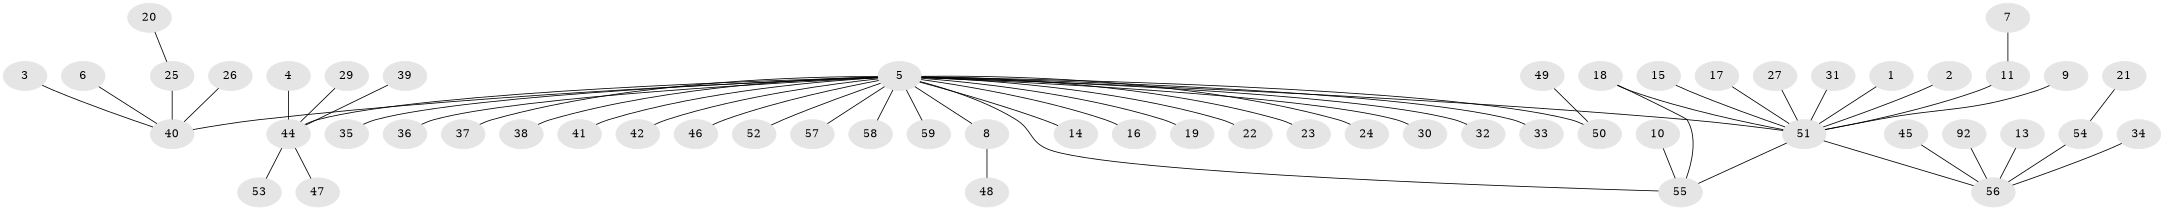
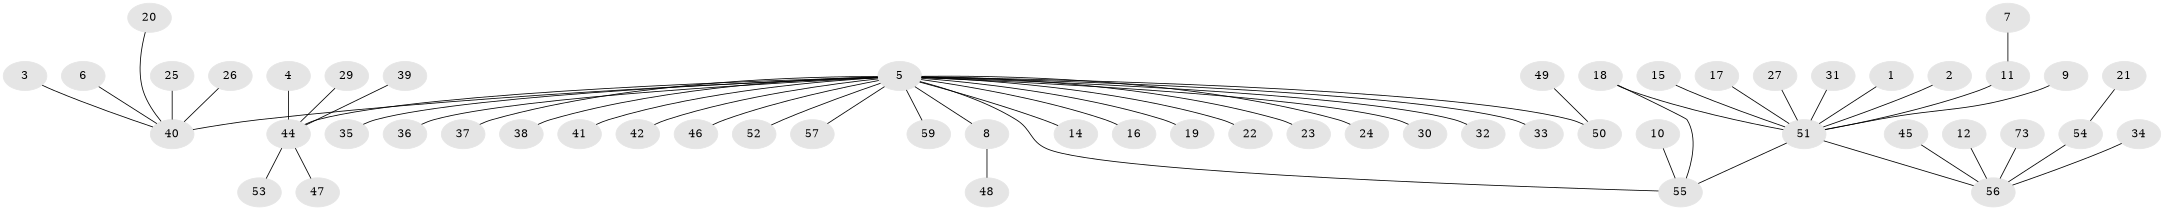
edge "20" -- "25": now "20" -- "40"
edge "5" -- "51": removed
node "58": removed
node "92": label "92" -> "12"
node "13": label "13" -> "73"
